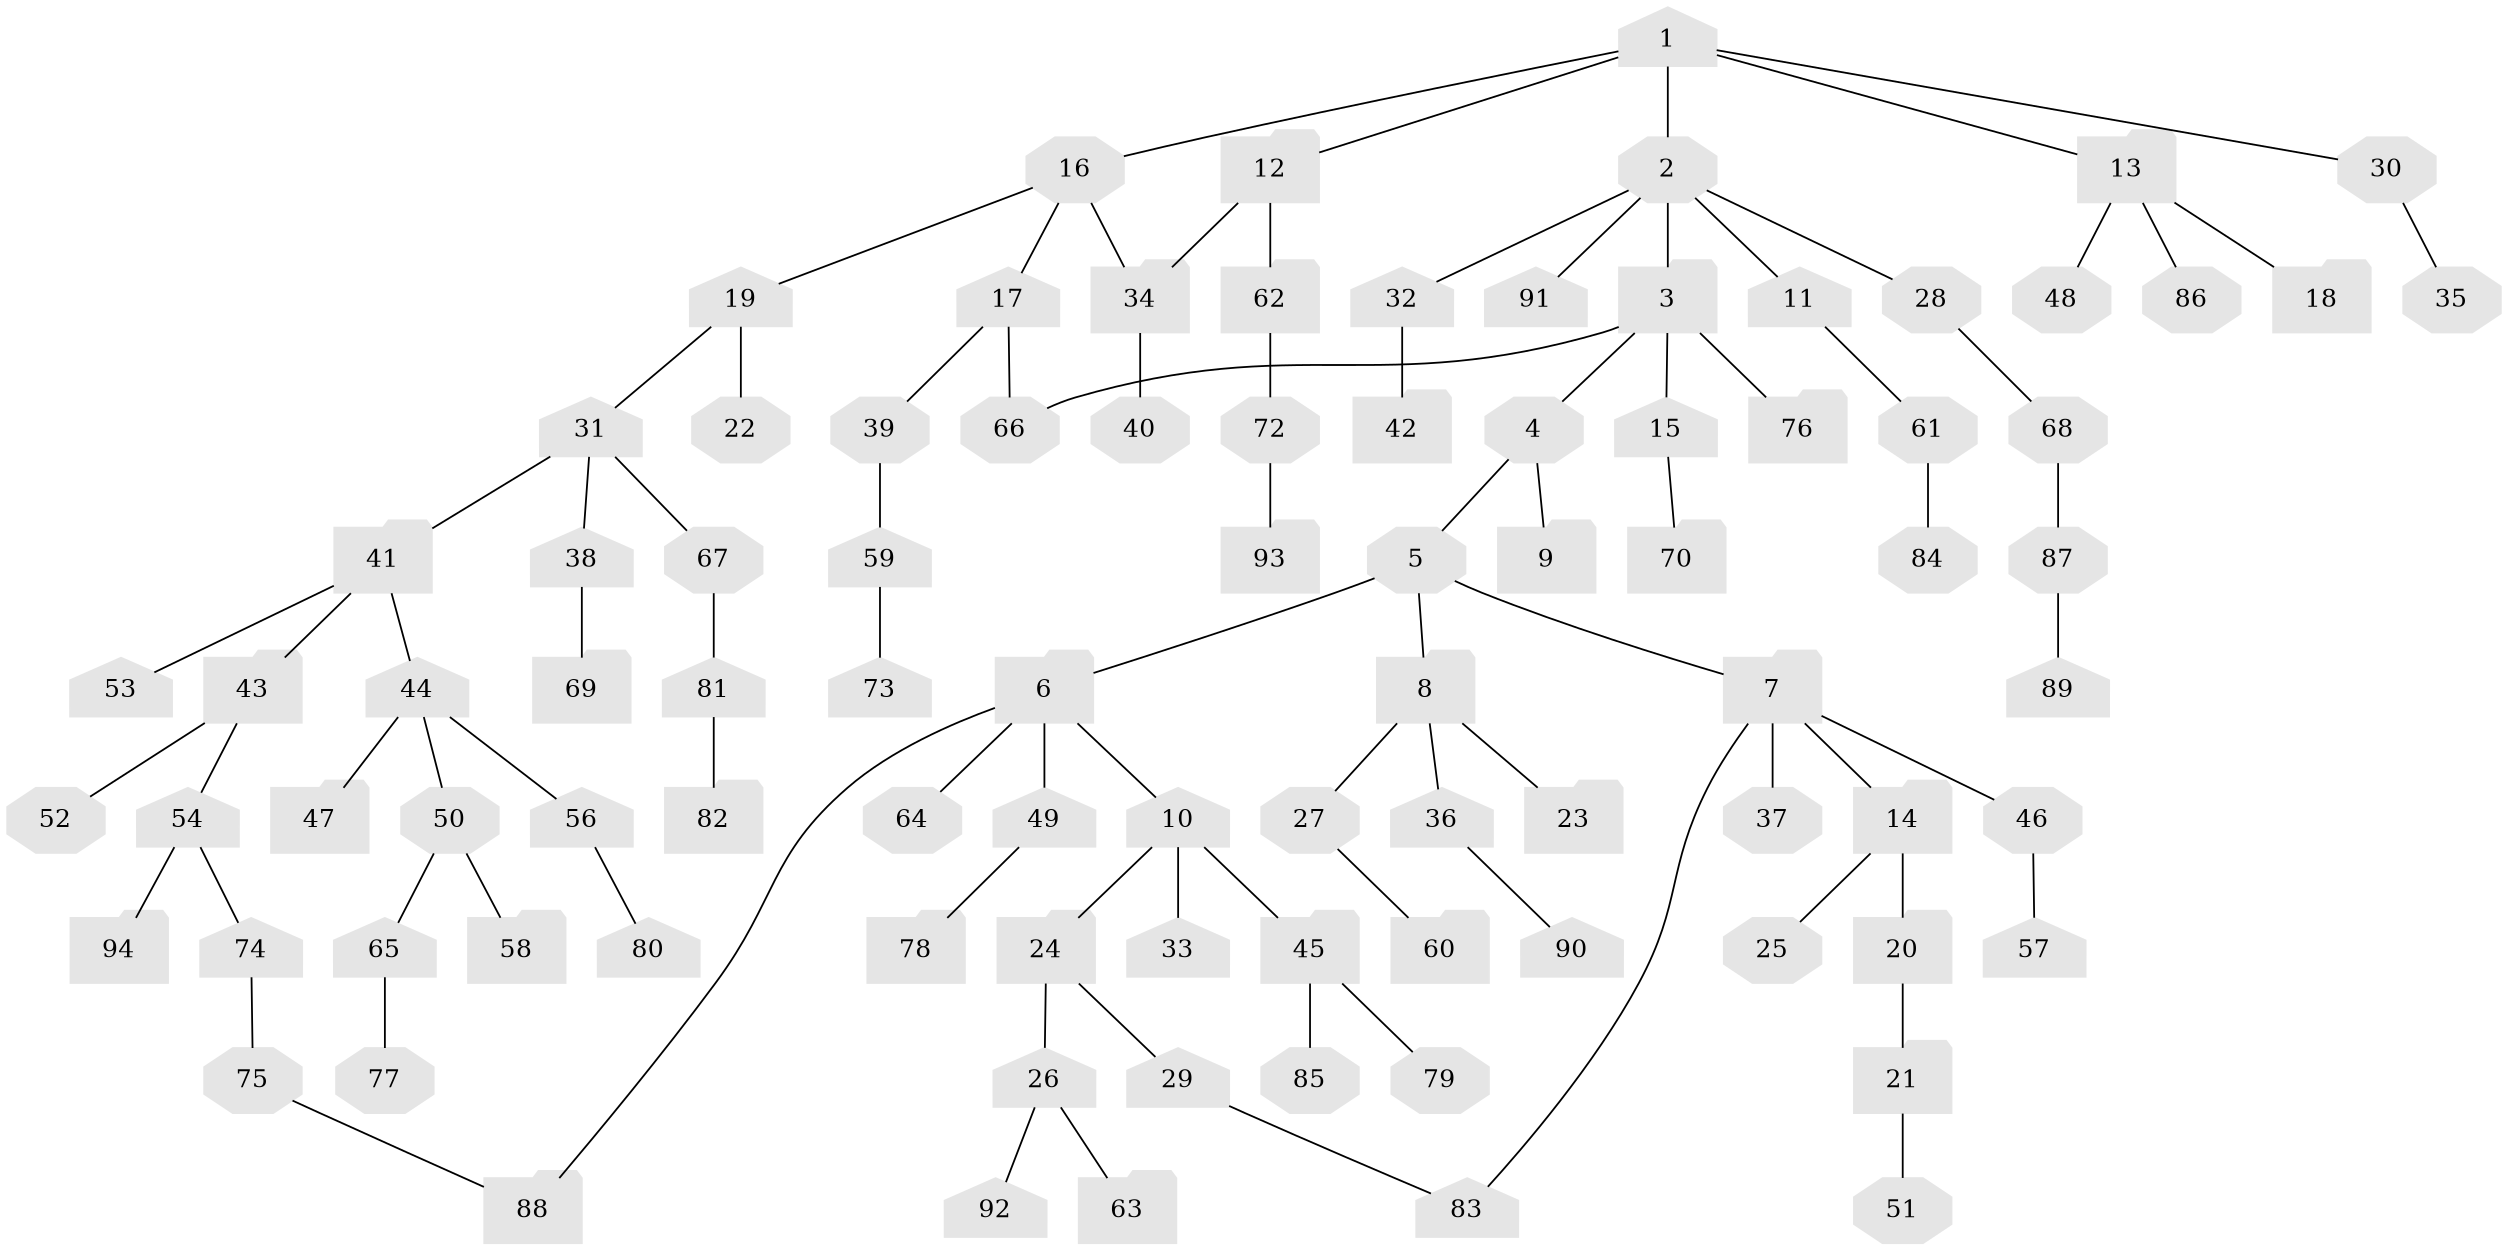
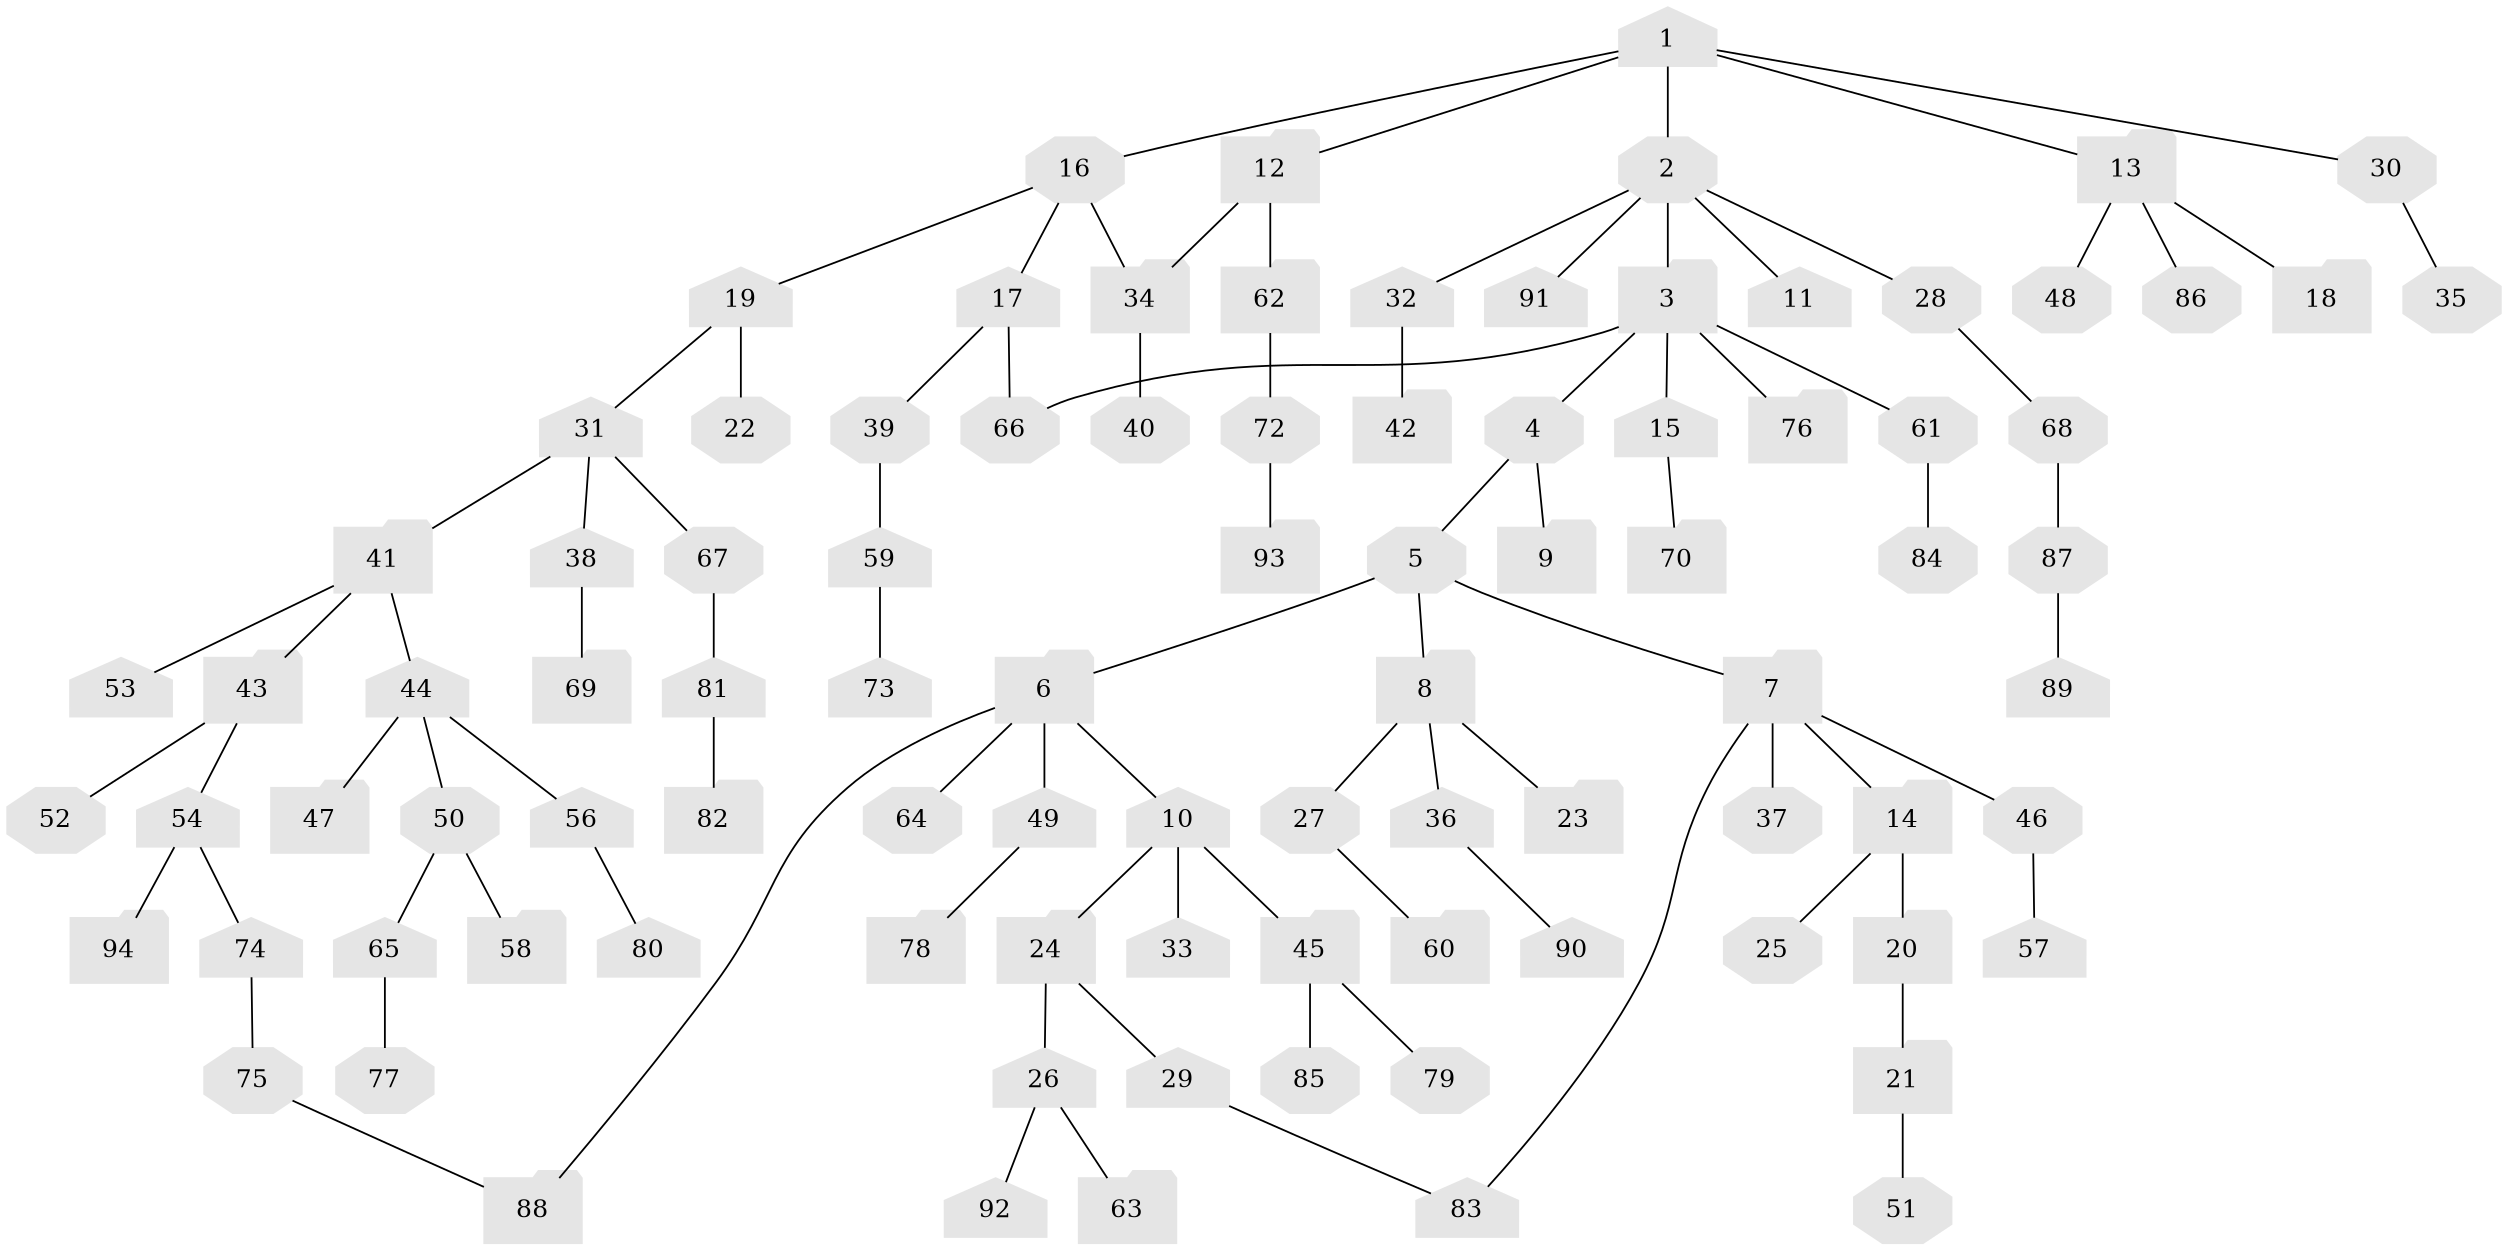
edge "11" -- "61": now "3" -- "61"
